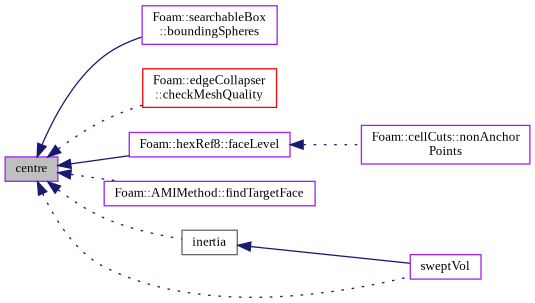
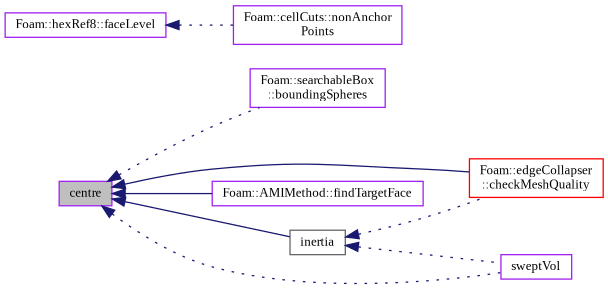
edge "Foam::searchableBox ::boundingSpheres" -> "centre": style solid -> dotted
edge "Foam::edgeCollapser ::checkMeshQuality" -> "centre": style dotted -> solid
edge "Foam::hexRef8::faceLevel" -> "centre": removed
edge "Foam::AMIMethod::findTargetFace" -> "centre": style dotted -> solid
edge "Foam::edgeCollapser ::checkMeshQuality" -> "inertia": added
edge "inertia" -> "centre": style dotted -> solid
edge "sweptVol" -> "inertia": style solid -> dotted
